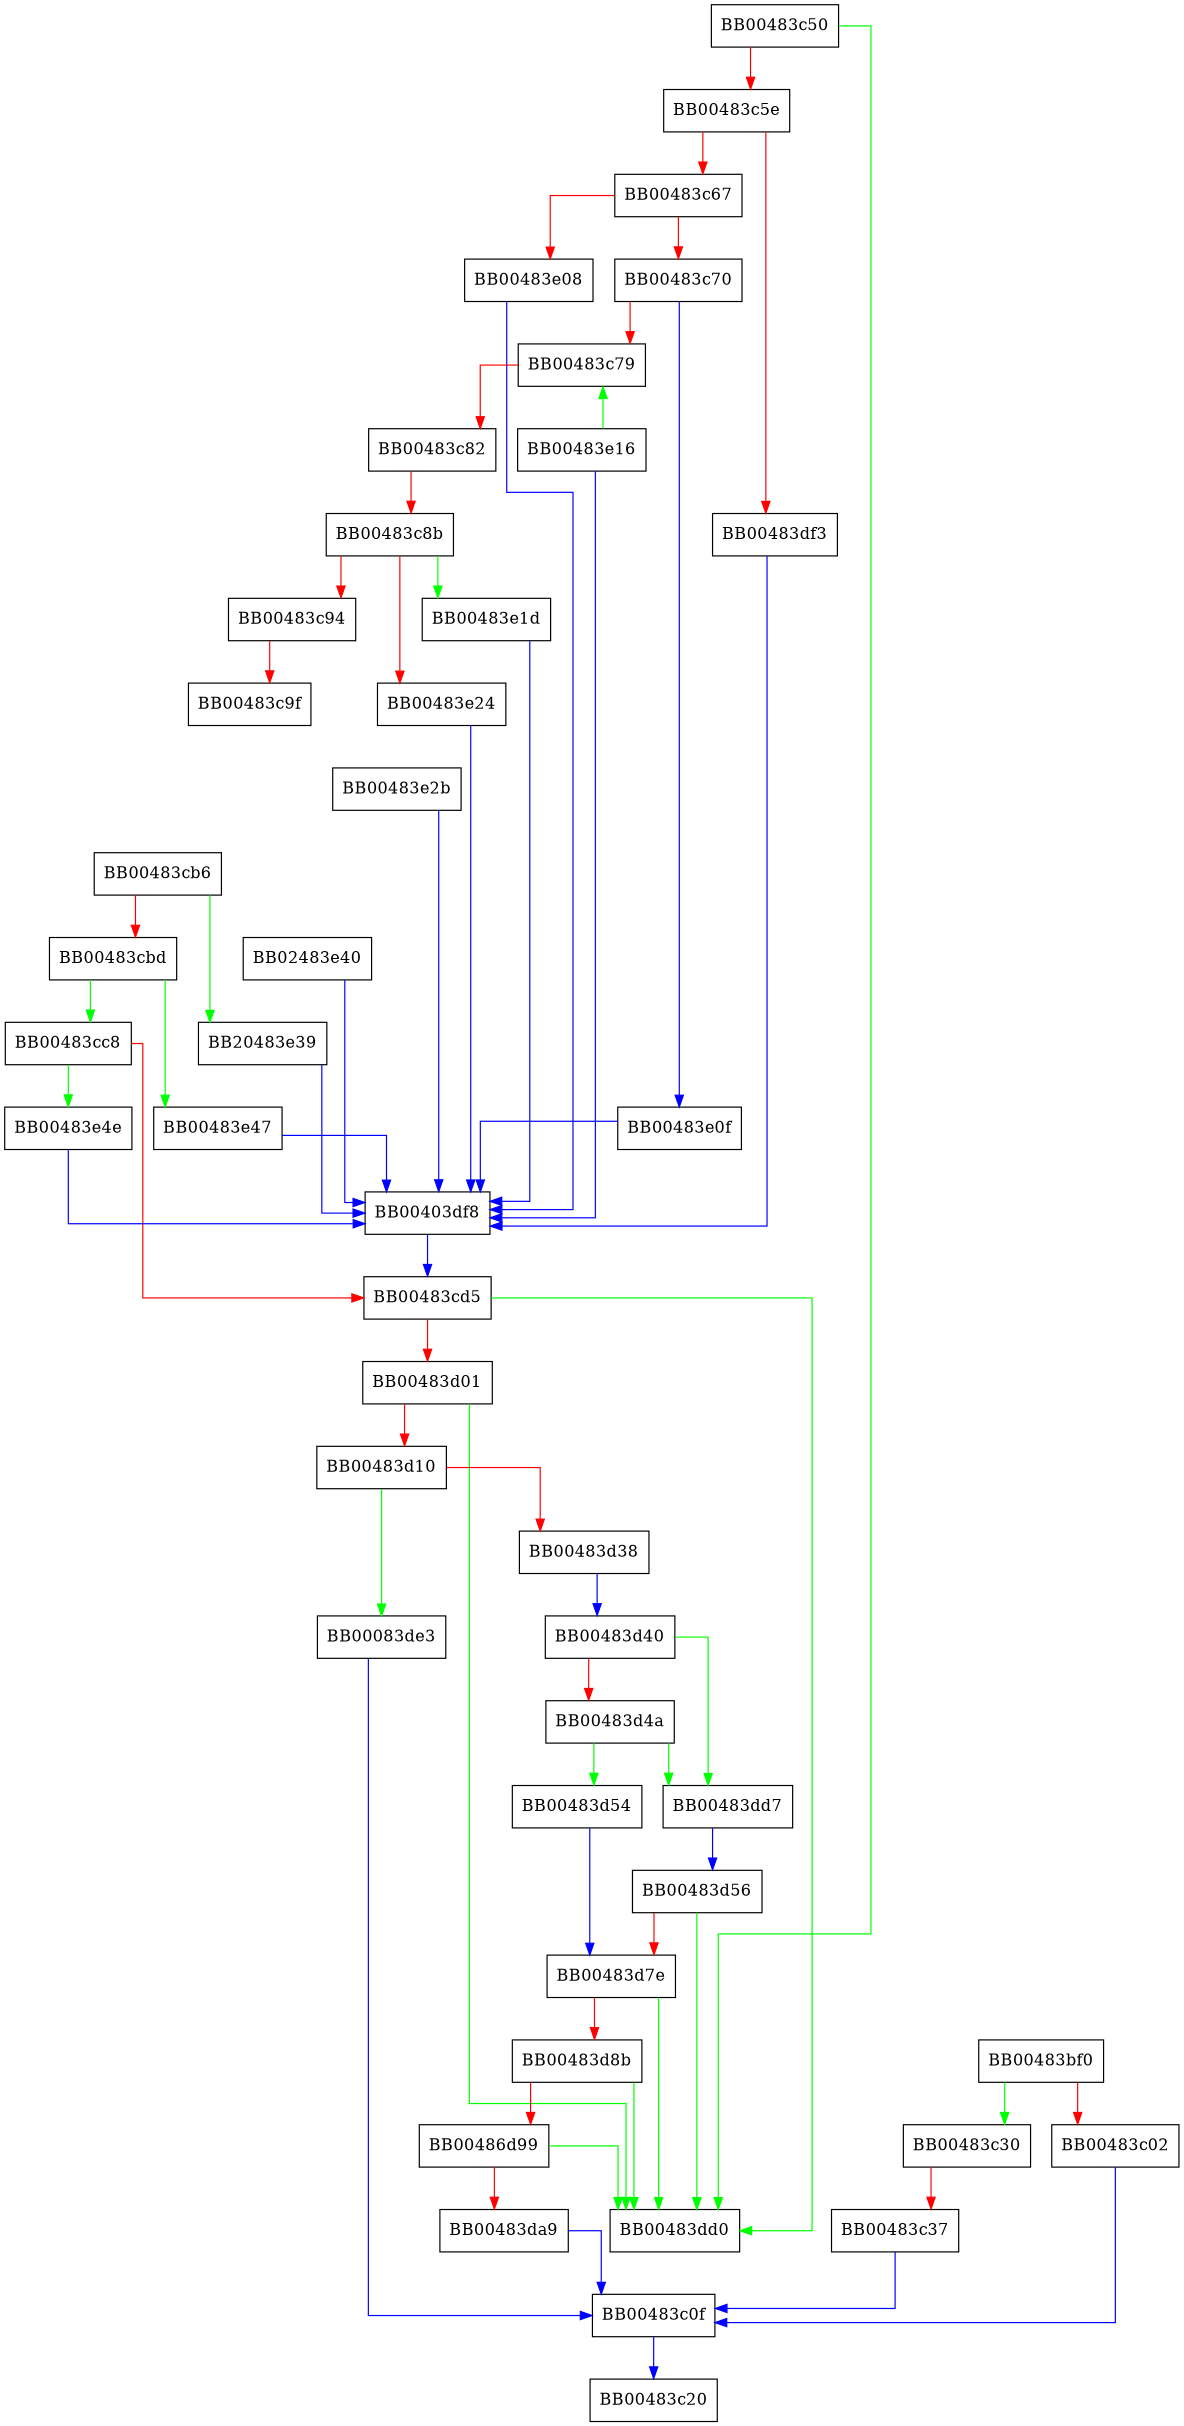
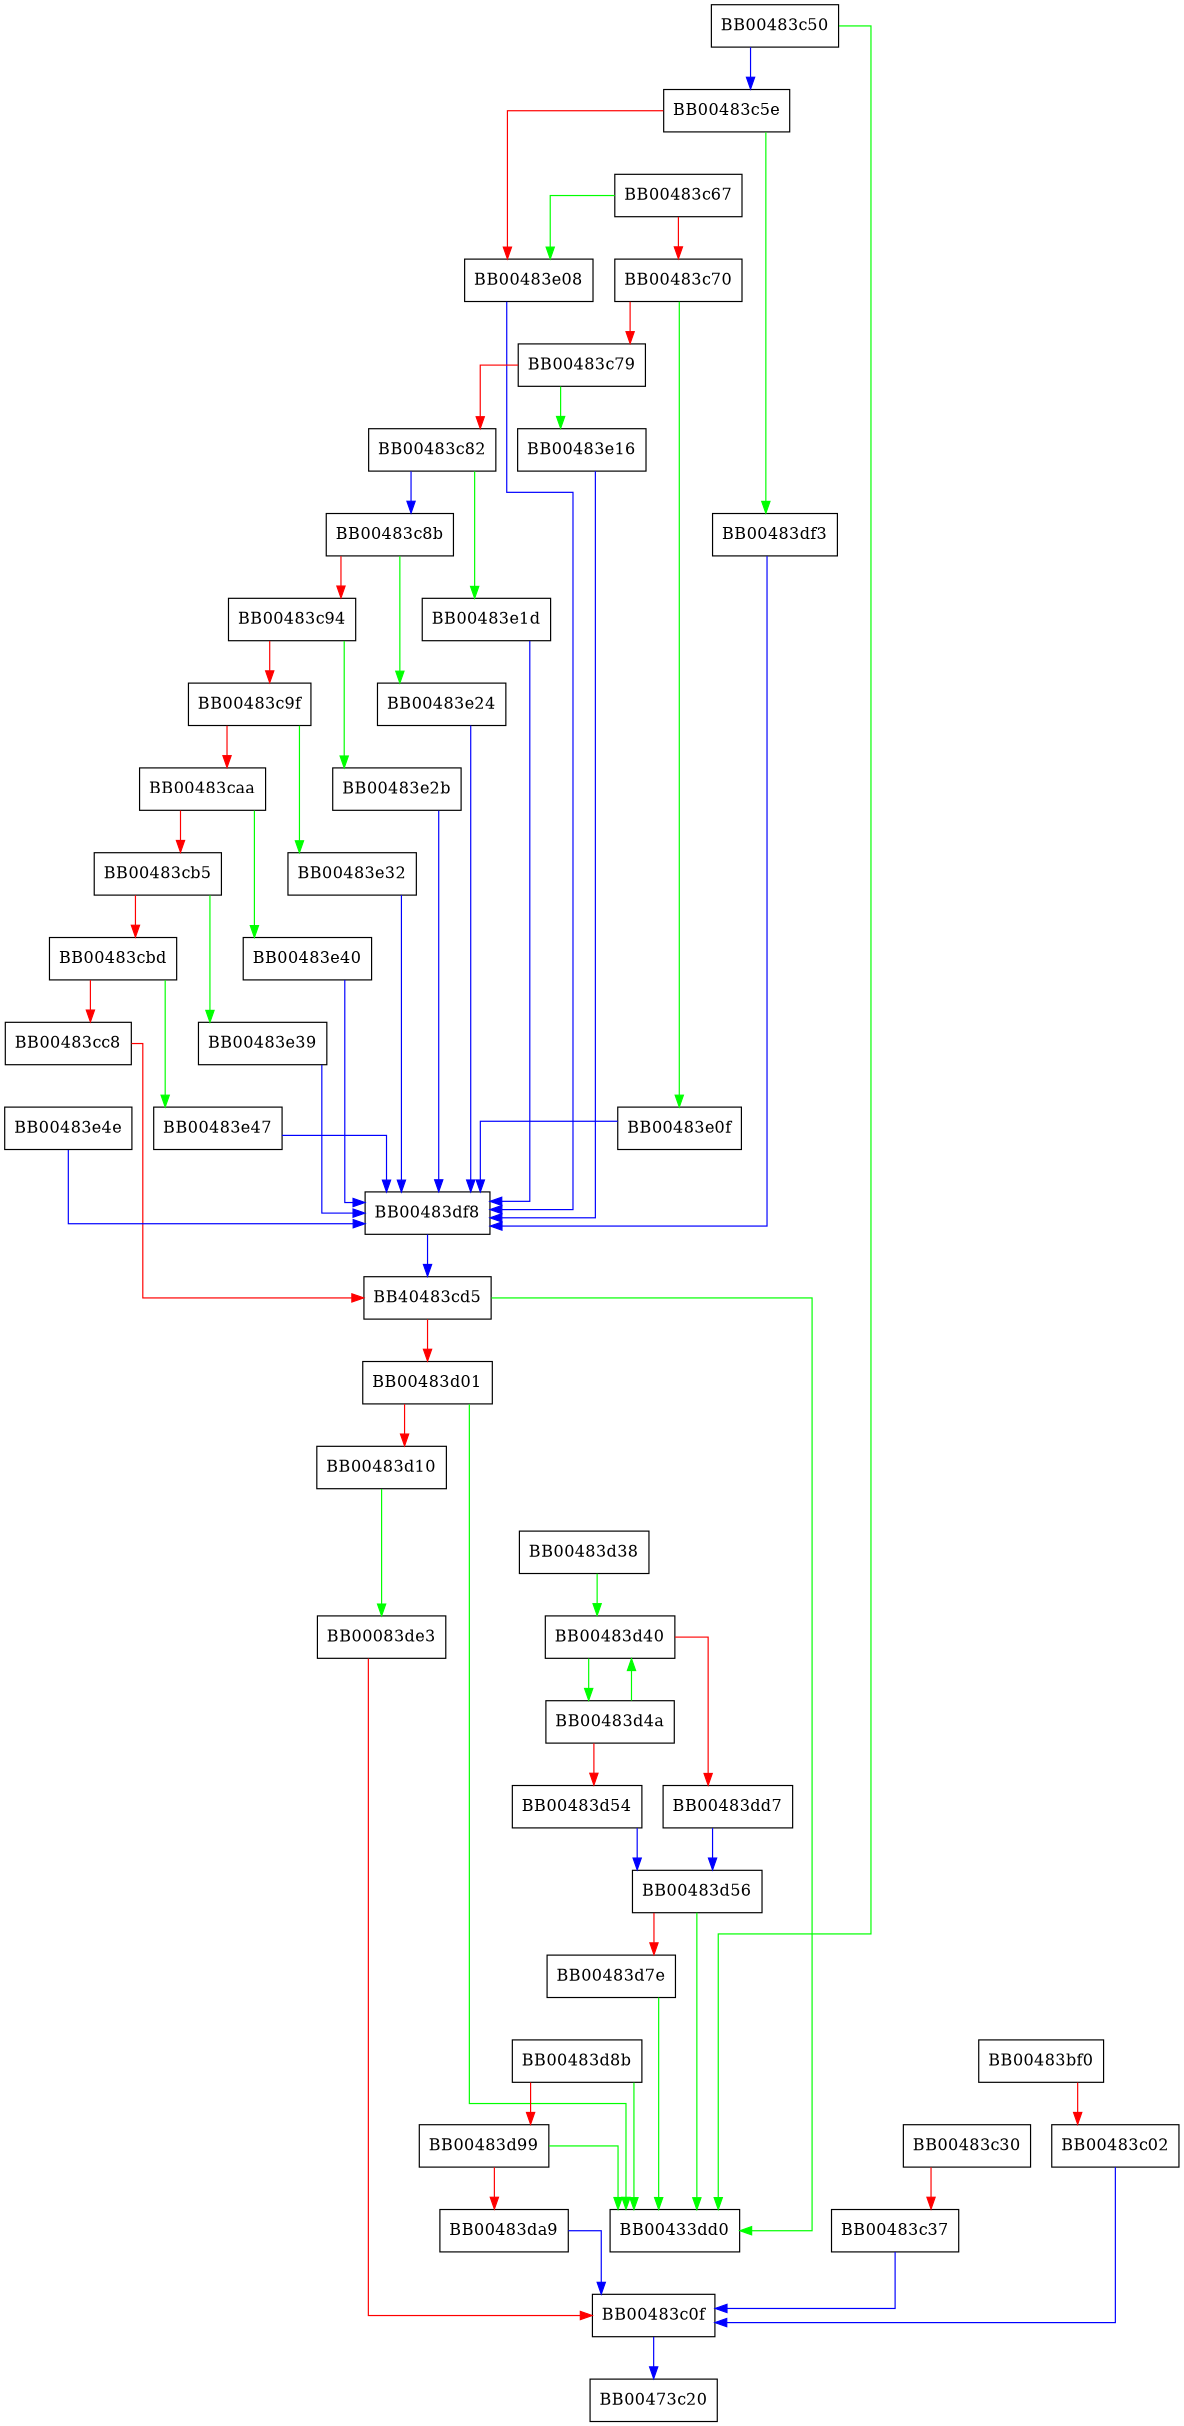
edge "BB00483c50" -> "BB00483c5e": color red -> blue
edge "BB00483c5e" -> "BB00483c67": now "BB00483c5e" -> "BB00483e08"
edge "BB00483c67" -> "BB00483e08": color red -> green
edge "BB00483c5e" -> "BB00483df3": color red -> green
edge "BB00483e16" -> "BB00483c79": reversed
edge "BB00483c82" -> "BB00483c8b": color red -> blue
edge "BB00483c8b" -> "BB00483e1d": now "BB00483c82" -> "BB00483e1d"
edge "BB00483c8b" -> "BB00483e24": color red -> green
edge "BB00483c94" -> "BB00483e2b": added
edge "BB00483c70" -> "BB00483e0f": color blue -> green
node "BB00483caa": added
node "BB00483cb6": label "BB00483cb6" -> "BB00483cb5"
node "BB00483e32": added
node "BB02483e40": label "BB02483e40" -> "BB00483e40"
edge "BB00483cbd" -> "BB00483cc8": color green -> red
node "BB20483e39": label "BB20483e39" -> "BB00483e39"
edge "BB00483cc8" -> "BB00483e4e": removed
node "BB00403df8": label "BB00403df8" -> "BB00483df8"
node "BB00483cd5": label "BB00483cd5" -> "BB40483cd5"
edge "BB00483d10" -> "BB00483d38": removed
edge "BB00483d38" -> "BB00483d40": color blue -> green
edge "BB00483d40" -> "BB00483d4a": color red -> green
edge "BB00483d40" -> "BB00483dd7": color green -> red
edge "BB00483d4a" -> "BB00483d54": color green -> red
edge "BB00483d4a" -> "BB00483dd7": now "BB00483d4a" -> "BB00483d40"
edge "BB00483d54" -> "BB00483d7e": now "BB00483d54" -> "BB00483d56"
edge "BB00483d7e" -> "BB00483d8b": removed
edge "BB00083de3" -> "BB00483c0f": color blue -> red
edge "BB00483bf0" -> "BB00483c30": removed
node "BB00486d99": label "BB00486d99" -> "BB00483d99"
node "BB00483dd0": label "BB00483dd0" -> "BB00433dd0"
node "BB00483c20": label "BB00483c20" -> "BB00473c20"
